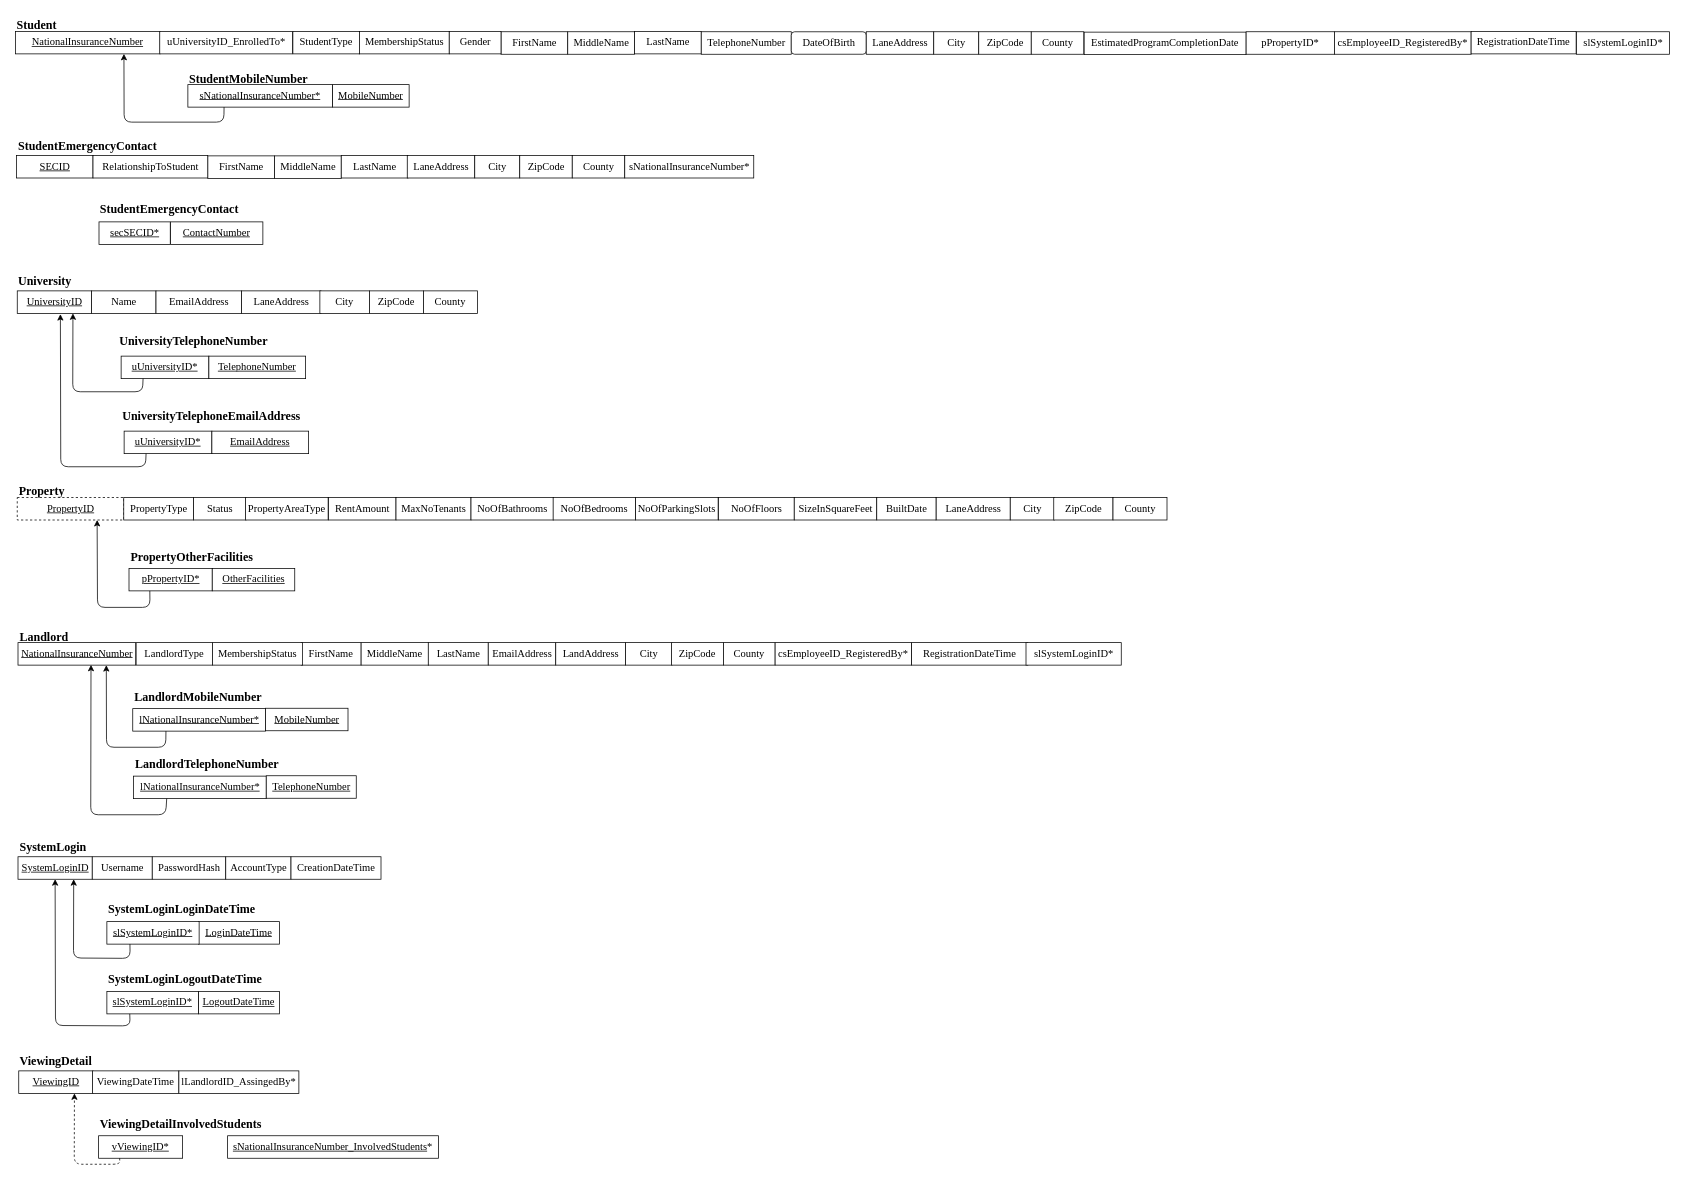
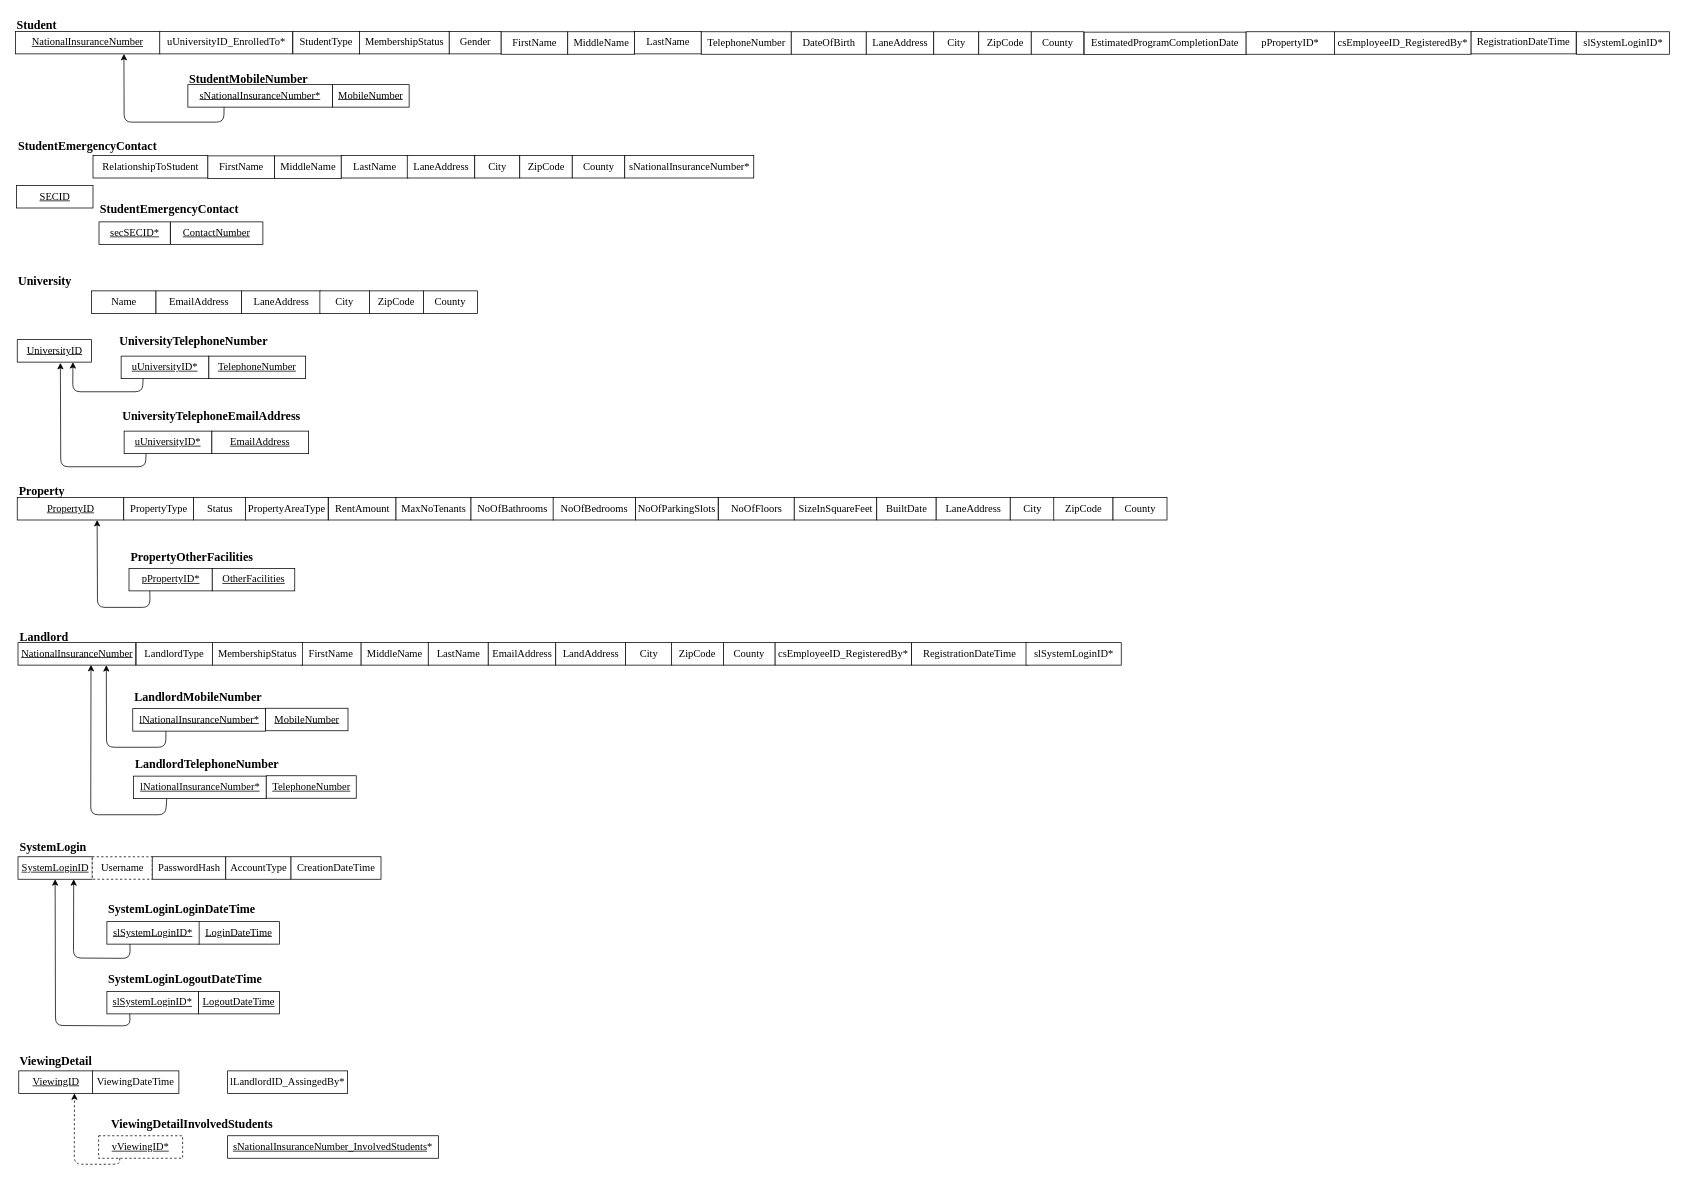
node "DateOfBirth": shape rounded rectangle -> rectangle
node "SECID": moved (55, 167) -> (55, 197)
node "UniversityID": moved (54, 302) -> (54, 351)
node "PropertyID": style dashed -> solid
node "Username": style solid -> dashed
node "lLandlordID_AssingedBy*": moved (239, 1082) -> (288, 1082)
node "ViewingDetailInvolvedStudents": moved (181, 1121) -> (192, 1121)
node "vViewingID*": style solid -> dashed
